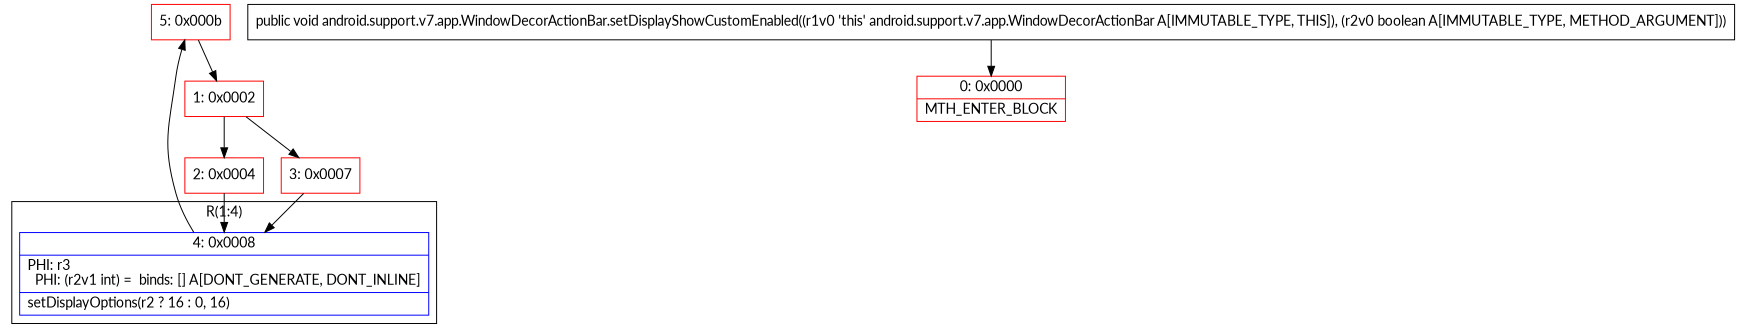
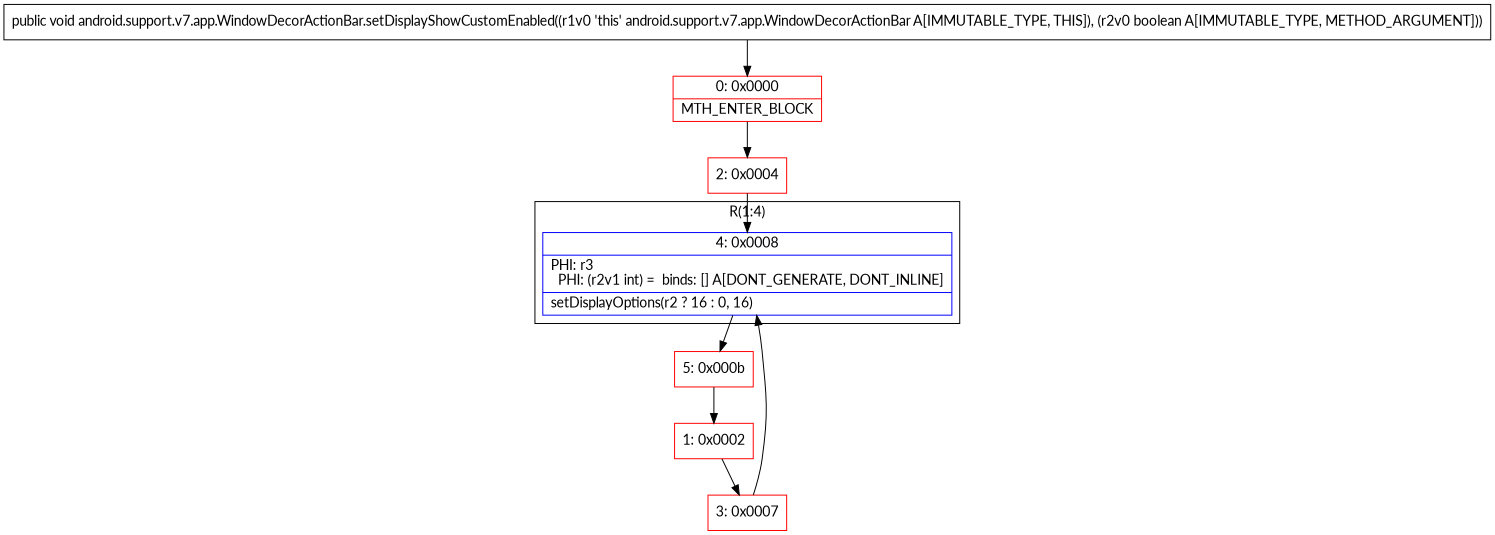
edge "1: 0x0002" -> "2: 0x0004": now "0: 0x0000" -> "2: 0x0004"
